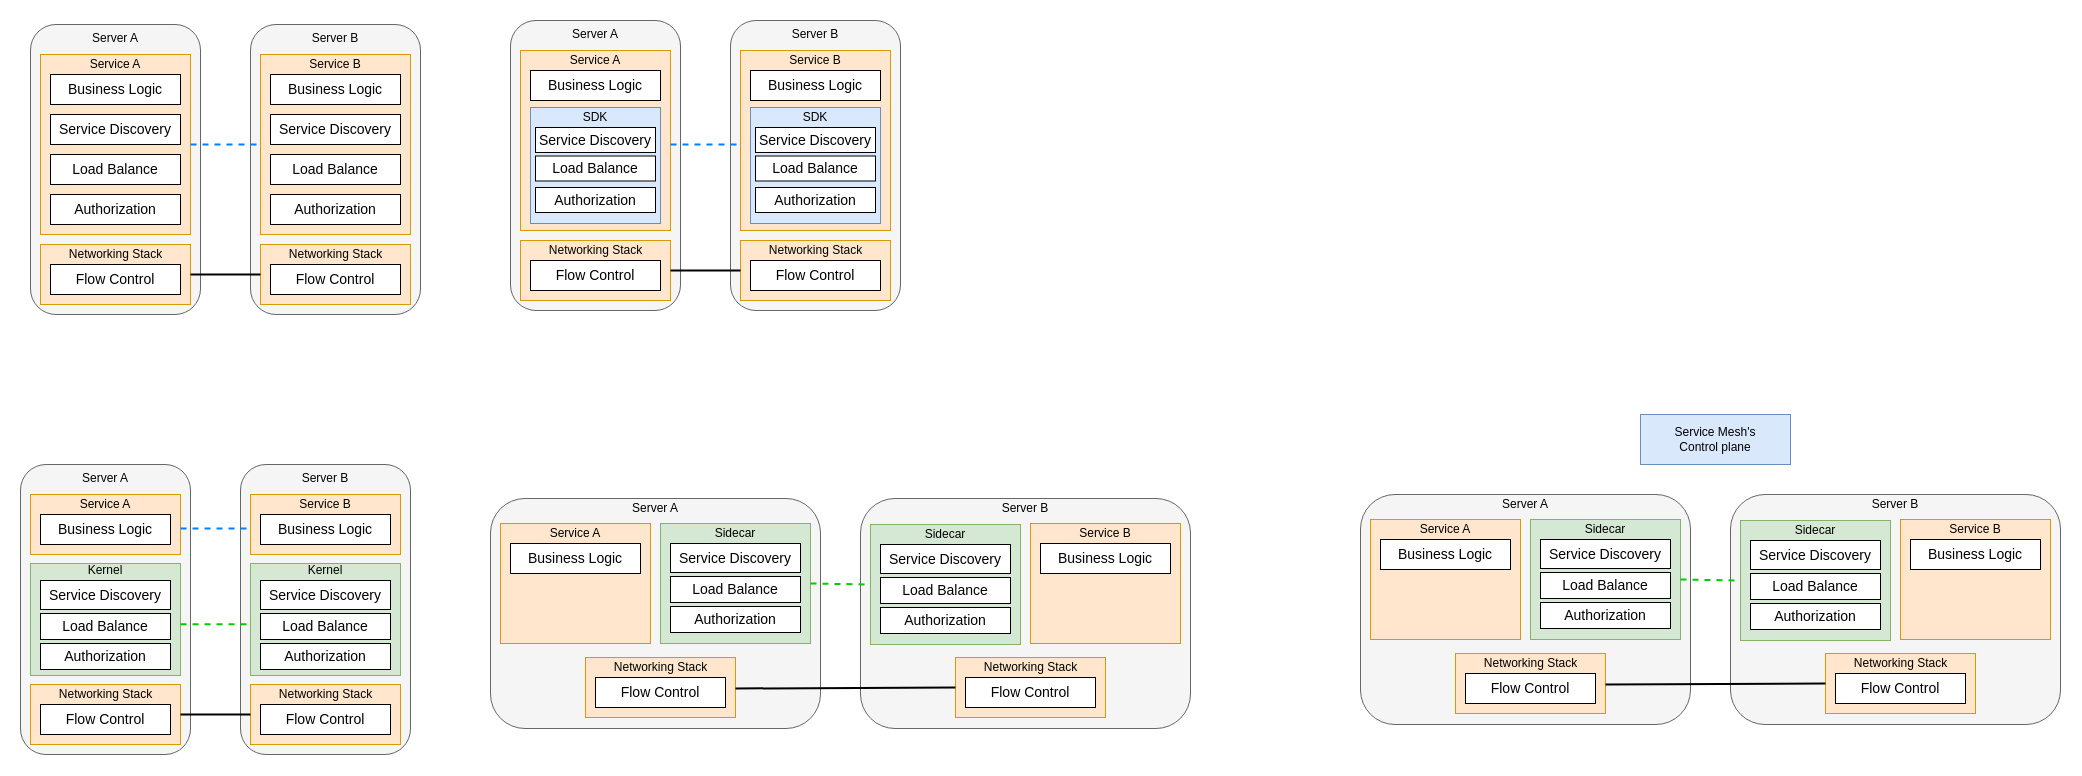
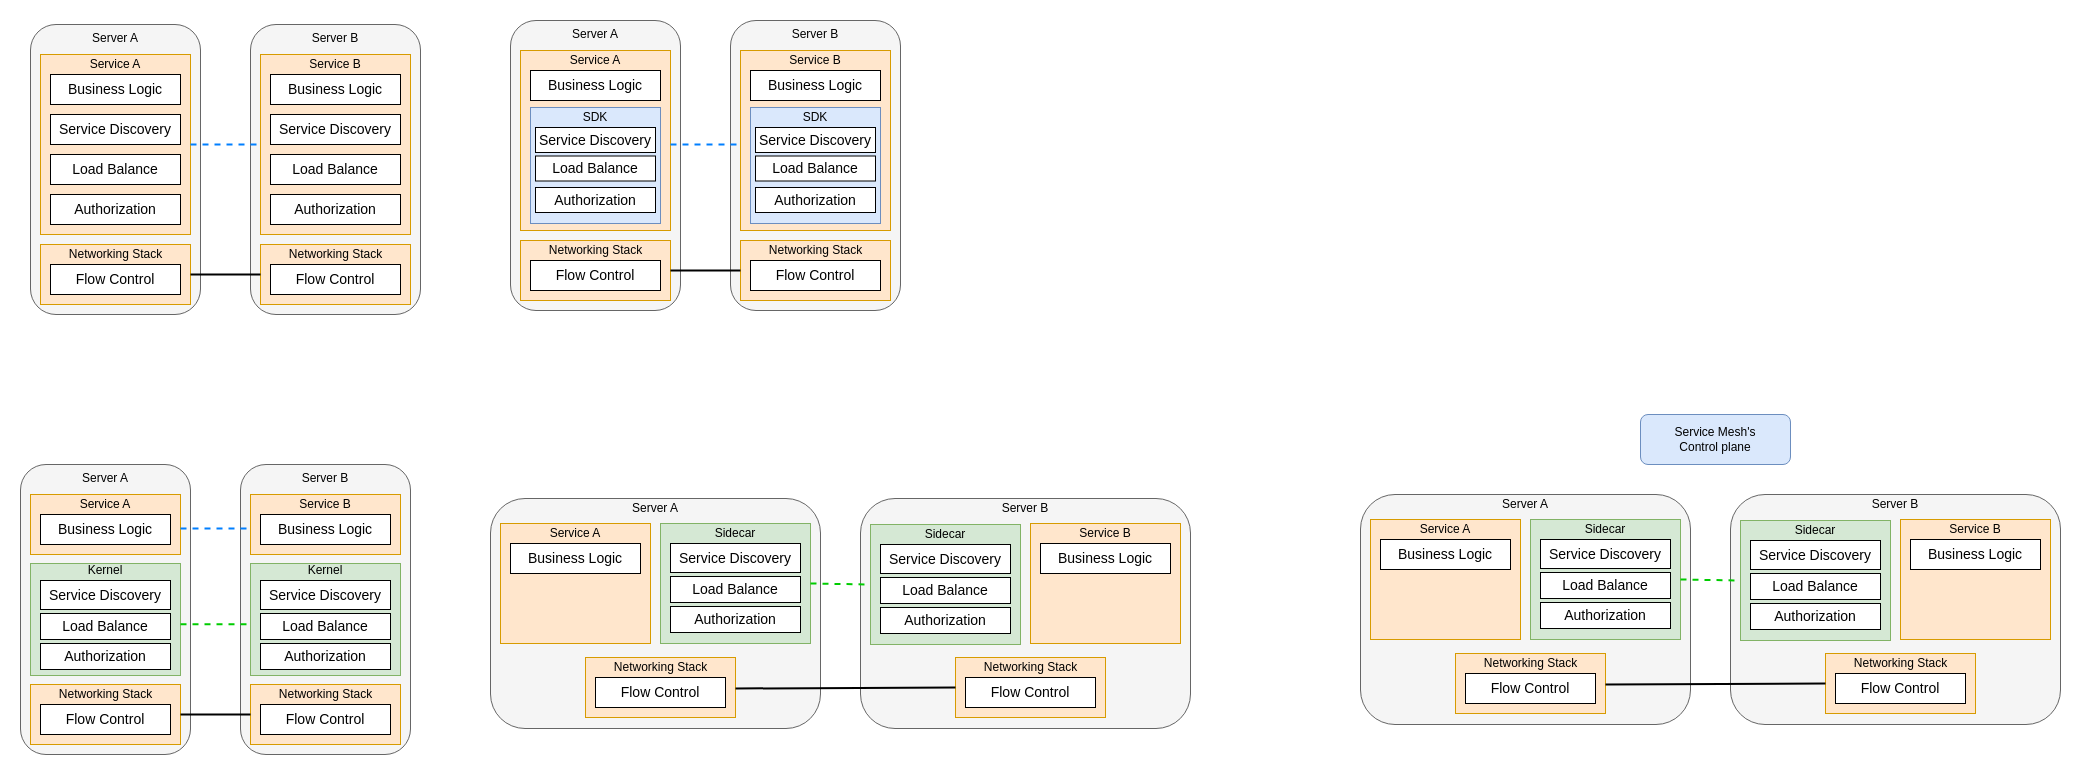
node "Service Mesh's Control plane": shape rectangle -> rounded rectangle
